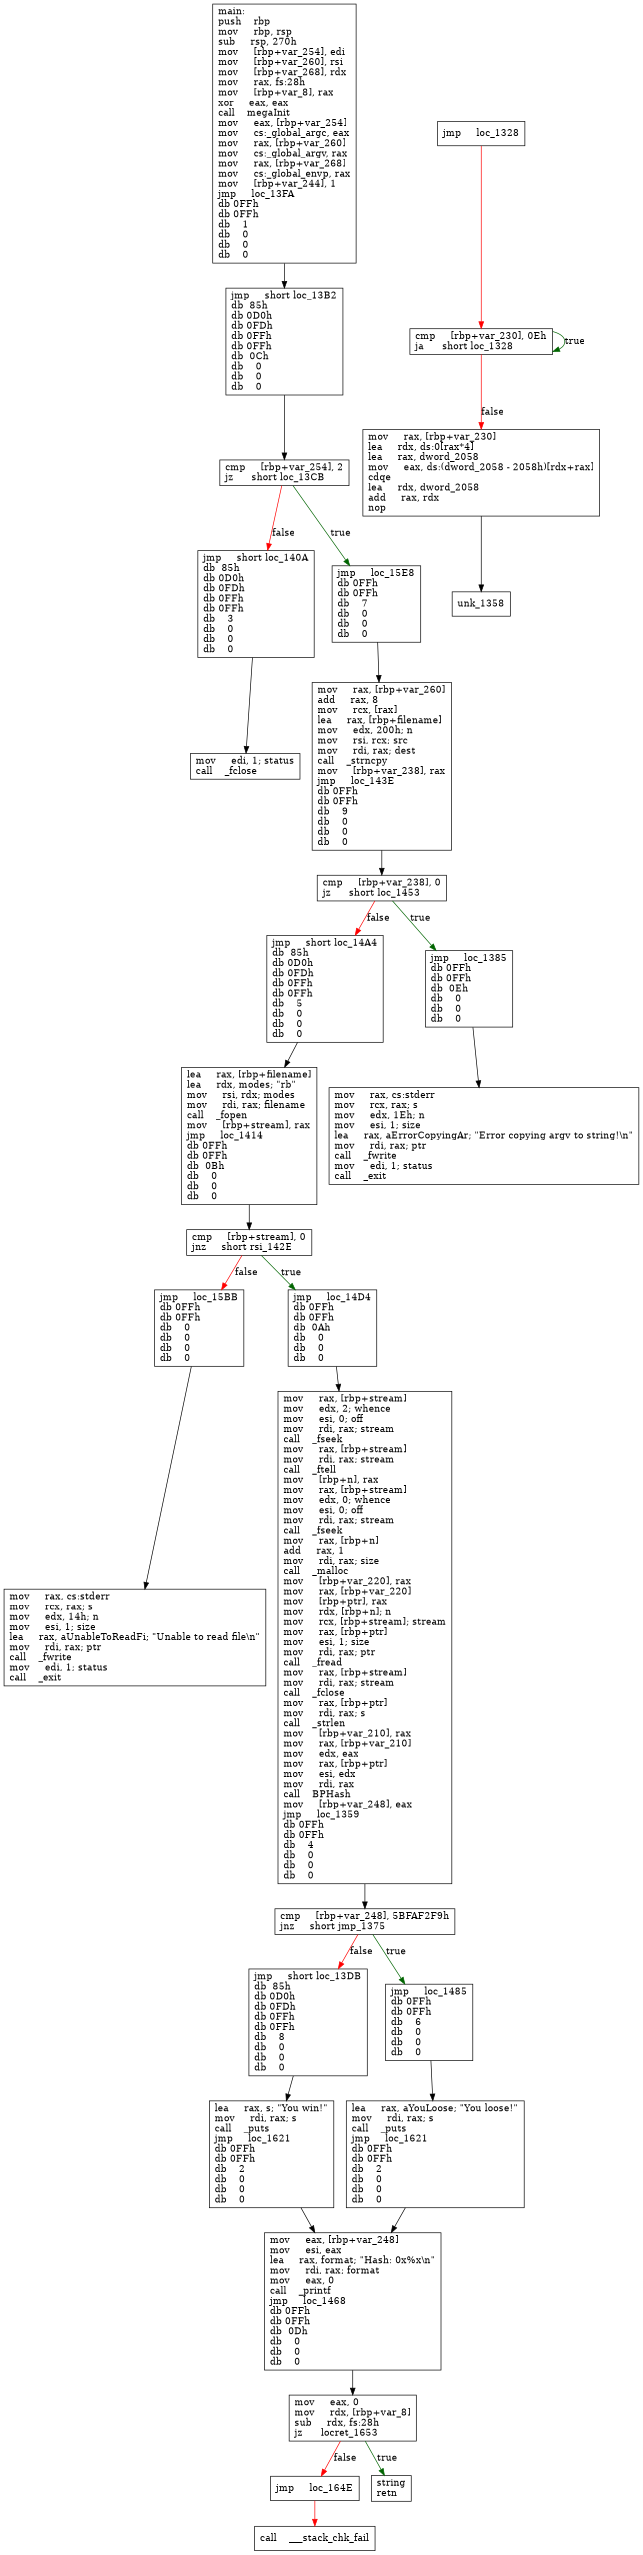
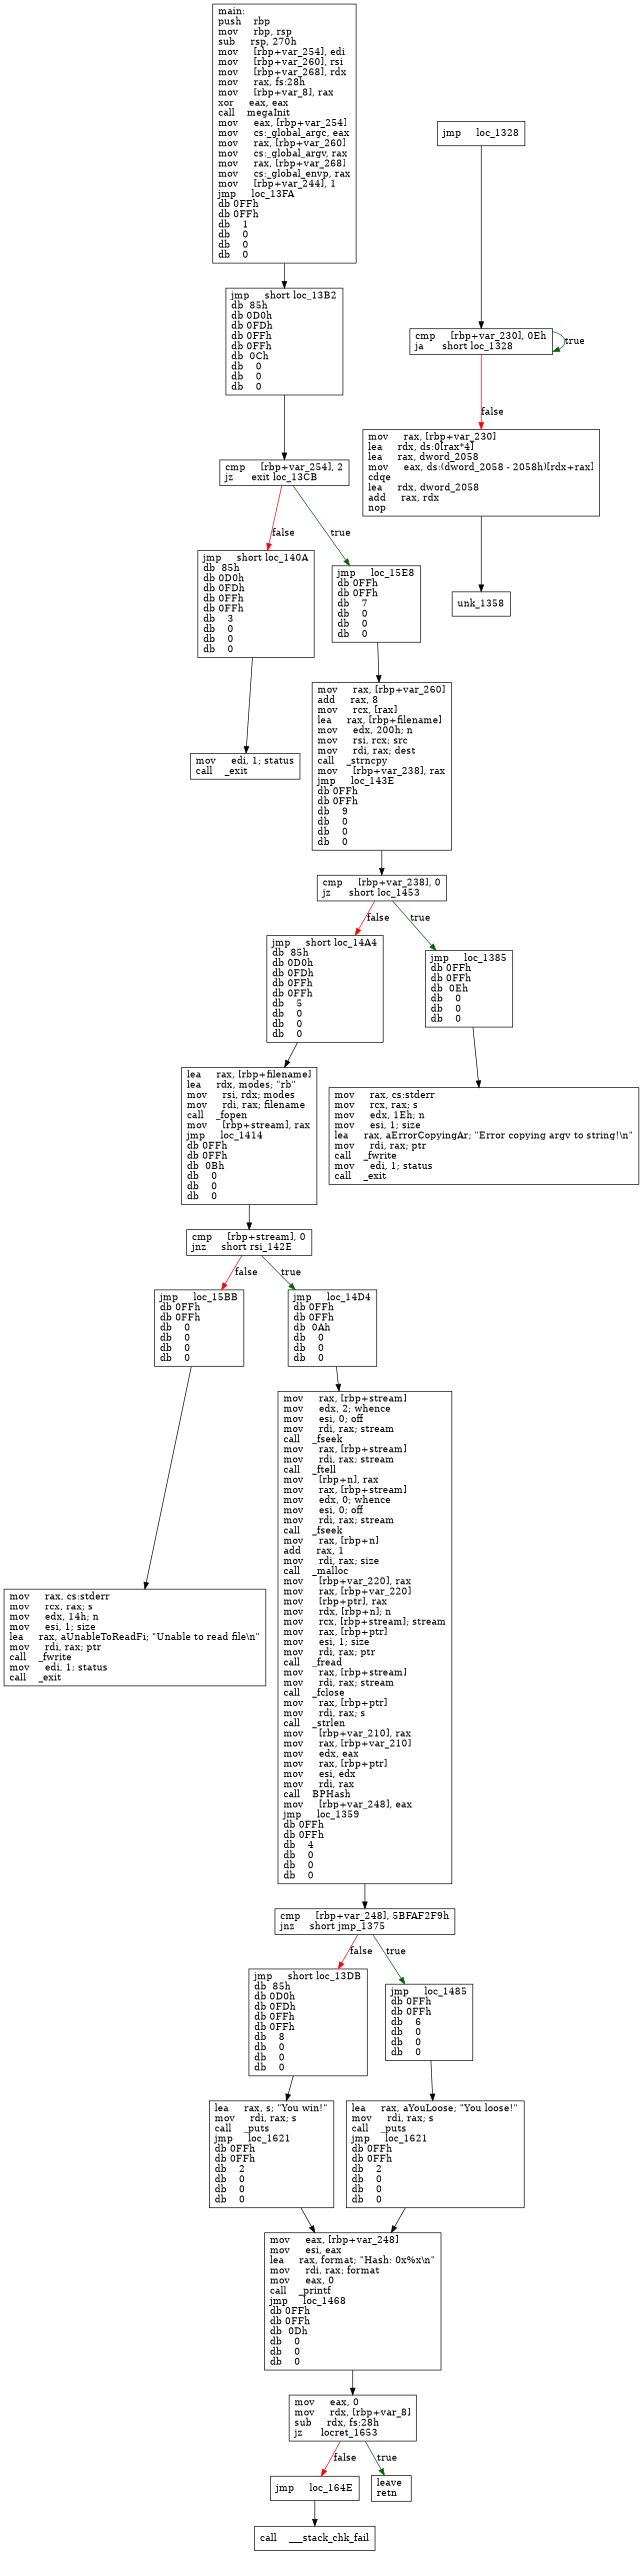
edge "jmp     loc_1328" -> "cmp     [rbp+var_230], 0Eh ja      short loc_1328": color red -> black
node "cmp     [rbp+var_254], 2 jz      short loc_13CB": label "cmp     [rbp+var_254], 2 jz      short loc_13CB" -> "cmp     [rbp+var_254], 2 jz      exit loc_13CB"
node "mov     edi, 1; status call    _fclose": label "mov     edi, 1; status call    _fclose" -> "mov     edi, 1; status call    _exit"
node "string retn": label "string retn" -> "leave retn"
edge "jmp     loc_164E" -> "call    ___stack_chk_fail": color red -> black
